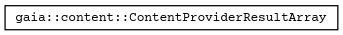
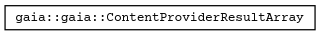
node "gaia::content::ContentProviderResultArray": label "gaia::content::ContentProviderResultArray" -> "gaia::gaia::ContentProviderResultArray"
